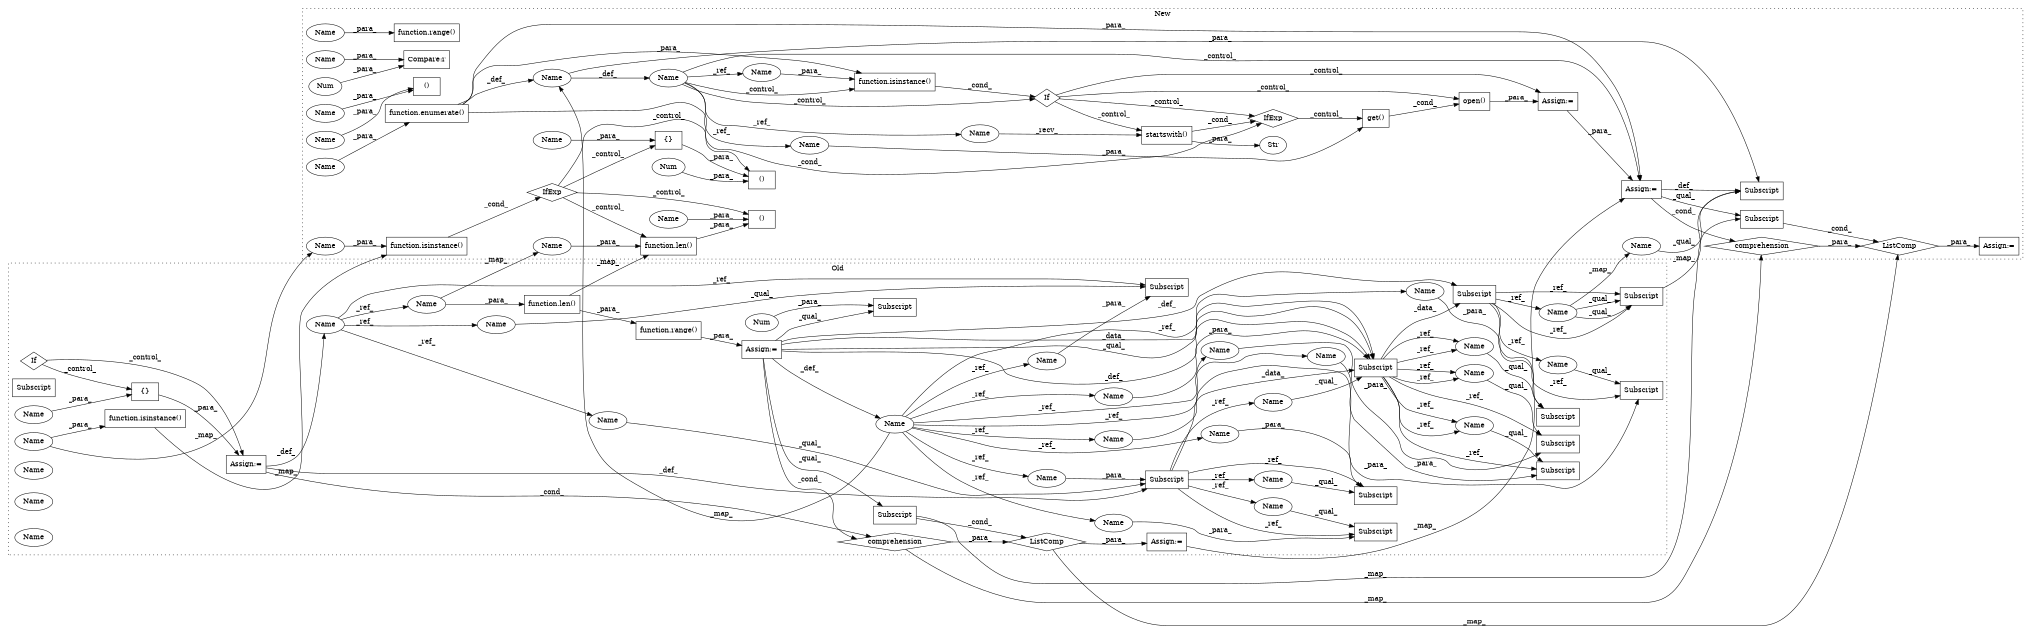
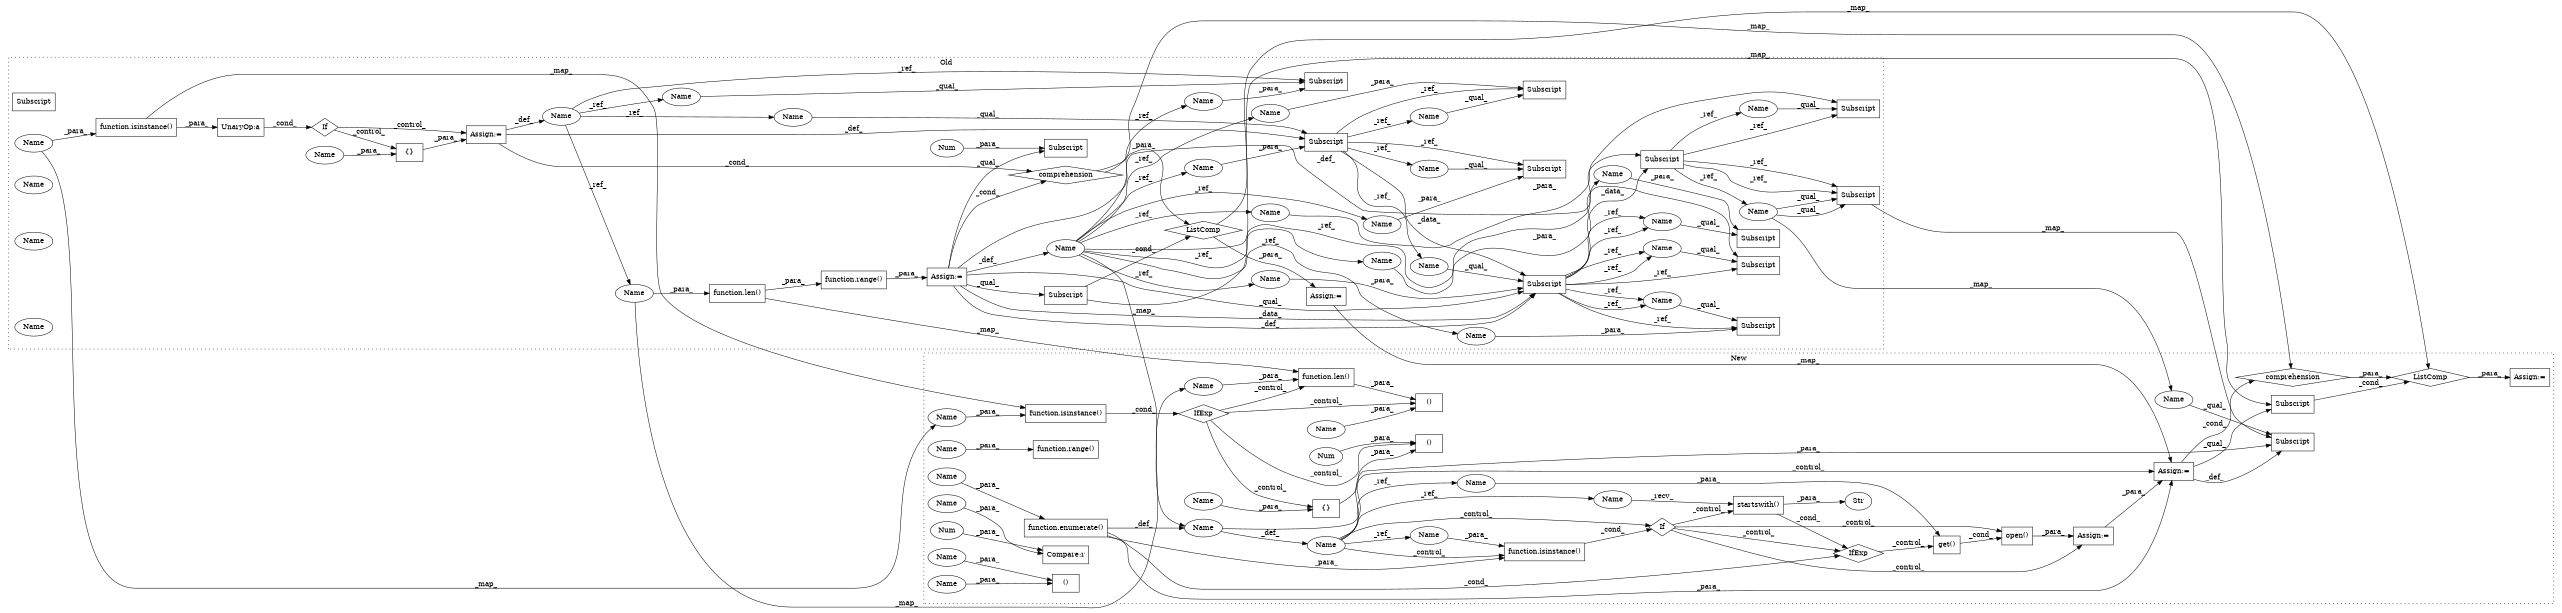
node "UnaryOp:a": added
